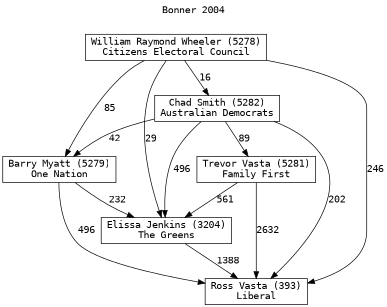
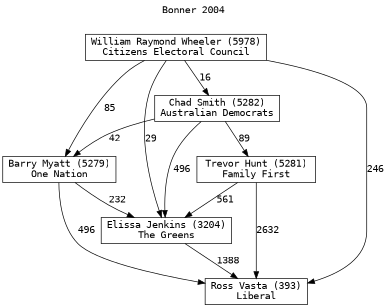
node "William Raymond Wheeler (5278) Citizens Electoral Council": label "William Raymond Wheeler (5278) Citizens Electoral Council" -> "William Raymond Wheeler (5978) Citizens Electoral Council"
node "Trevor Vasta (5281) Family First": label "Trevor Vasta (5281) Family First" -> "Trevor Hunt (5281) Family First"
edge "Chad Smith (5282) Australian Democrats" -> "Ross Vasta (393) Liberal": removed, label "202"
